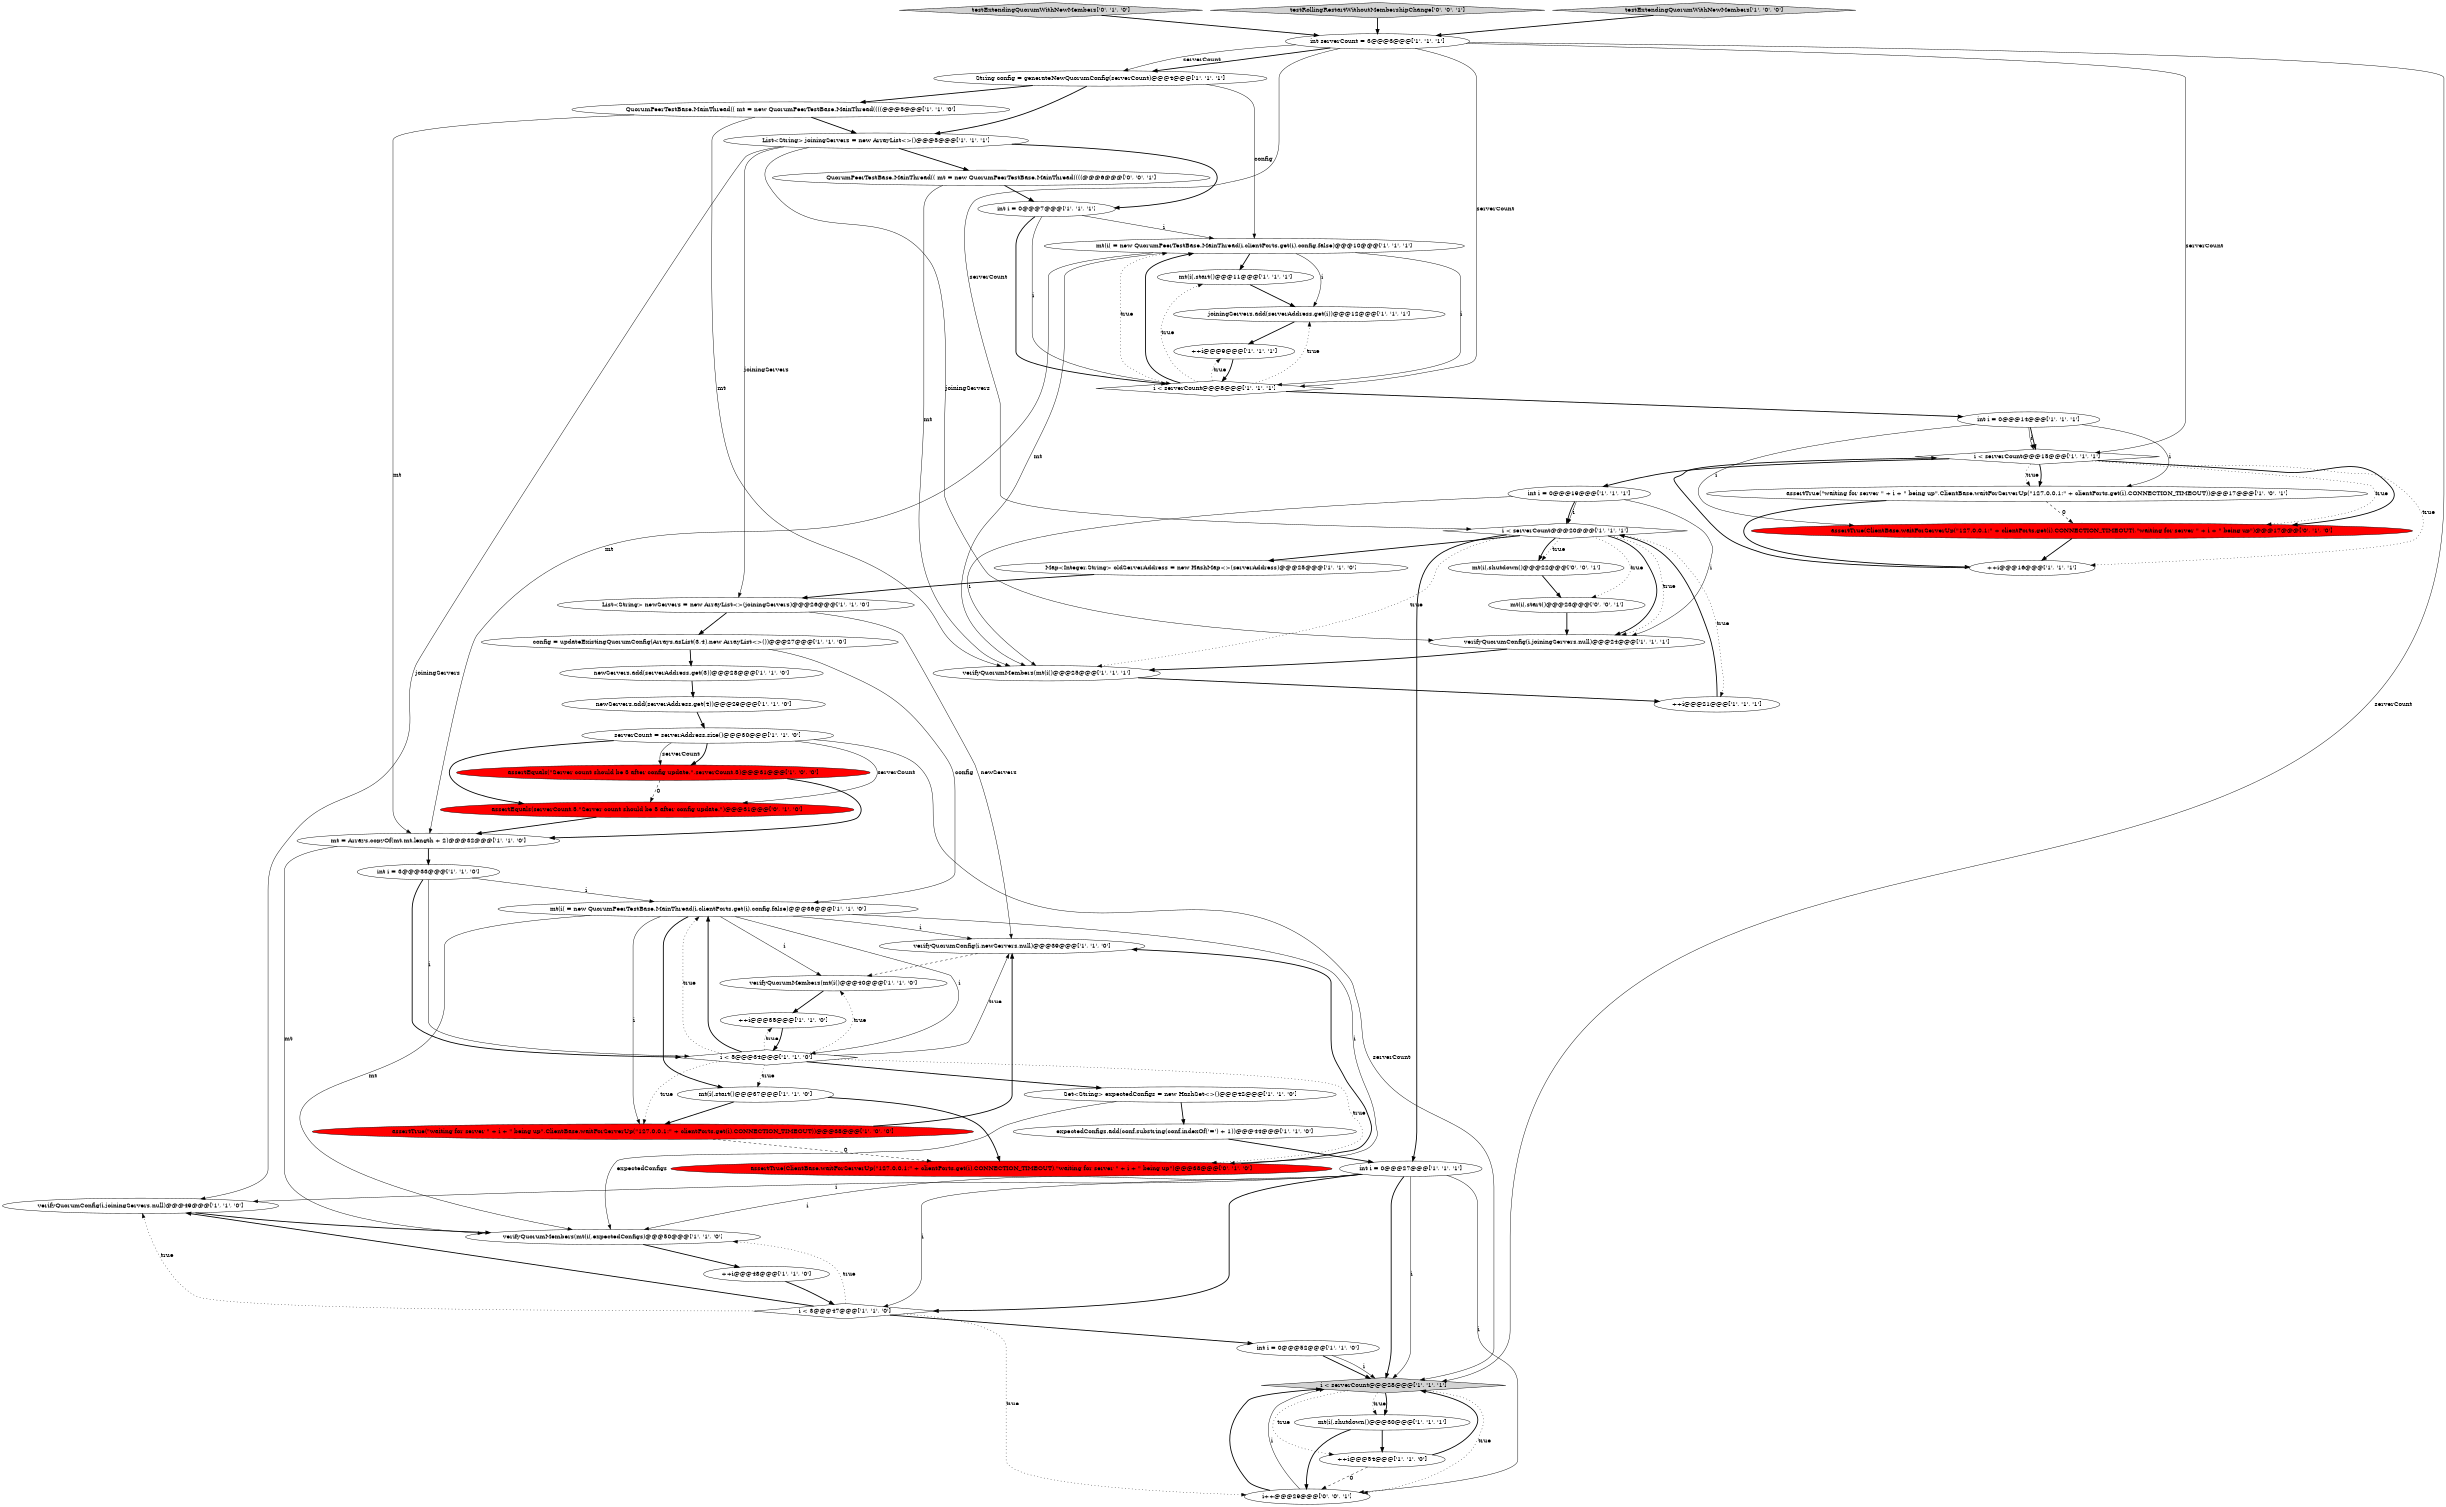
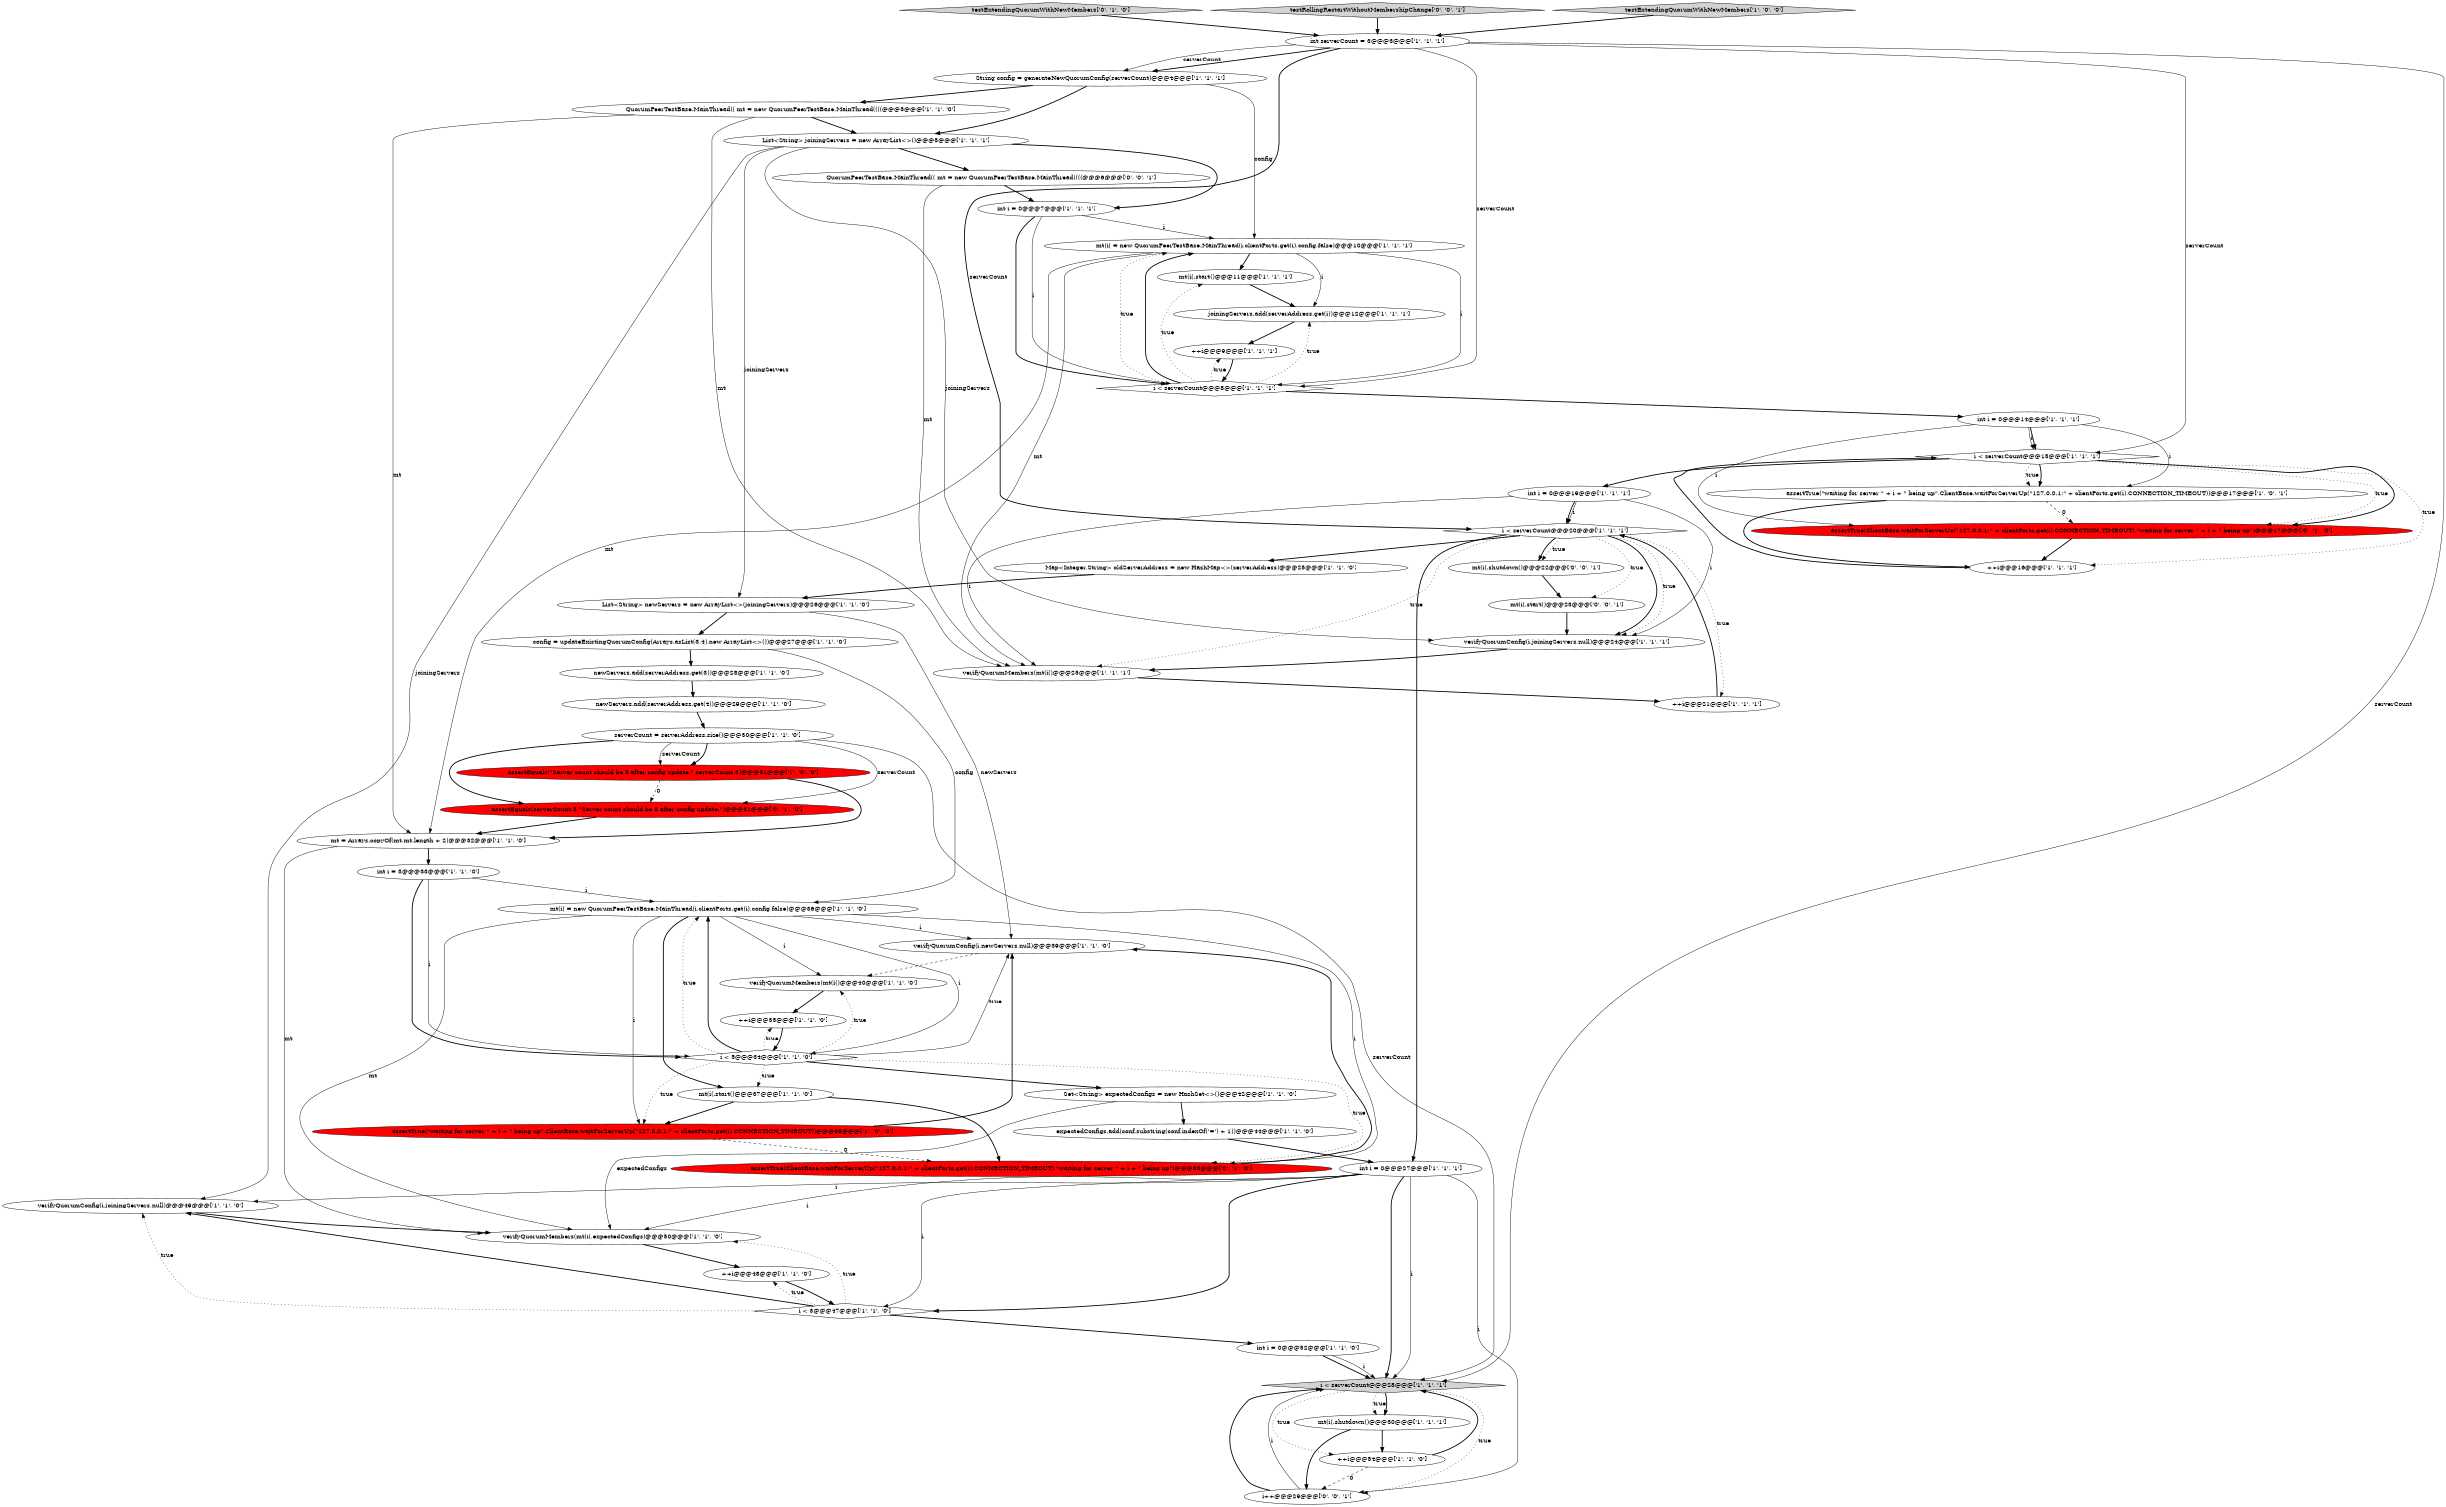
edge "int serverCount = 3@@@3@@@['1', '1', '1']" -> "i < serverCount@@@20@@@['1', '1', '1']": style solid -> bold
edge "i < 3@@@47@@@['1', '1', '0']" -> "i++@@@29@@@['0', '0', '1']": now "i < 3@@@47@@@['1', '1', '0']" -> "++i@@@48@@@['1', '1', '0']"
